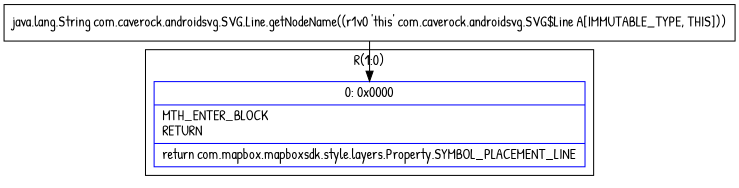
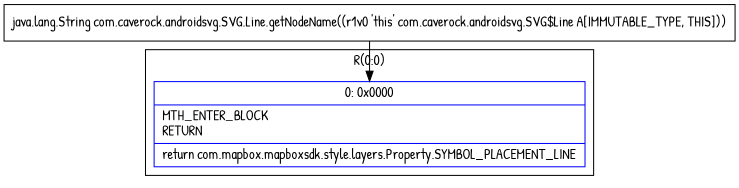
cluster "R(1:0)": label "R(1:0)" -> "R(0:0)"
